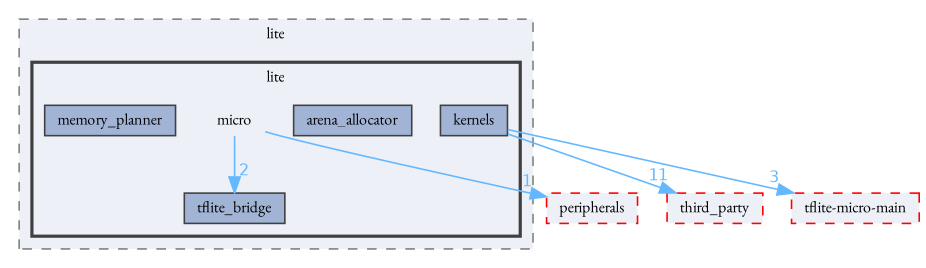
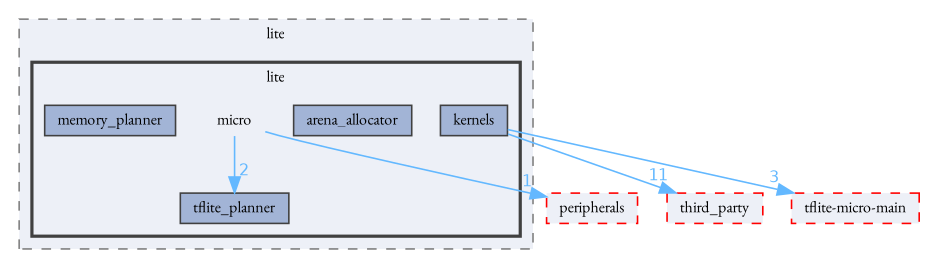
node "tflite_bridge": label "tflite_bridge" -> "tflite_planner"
